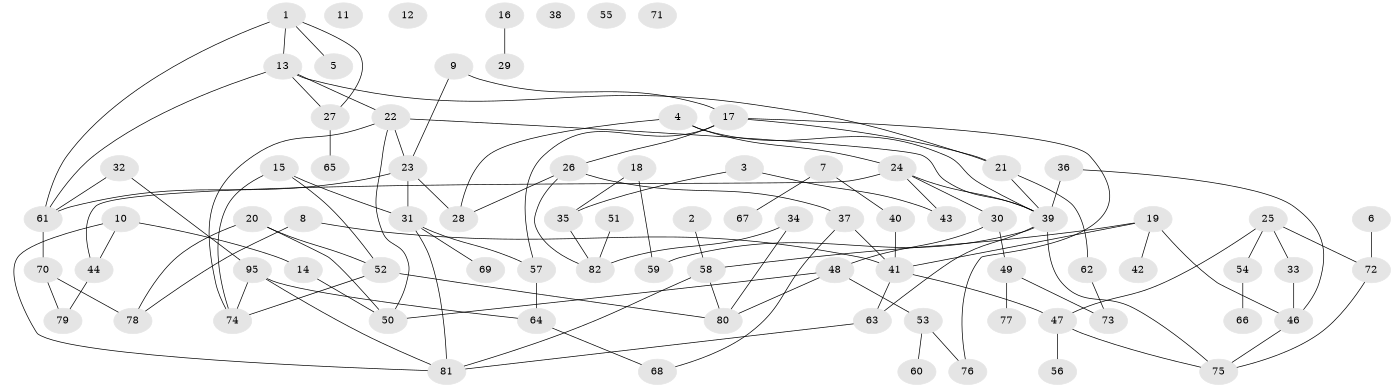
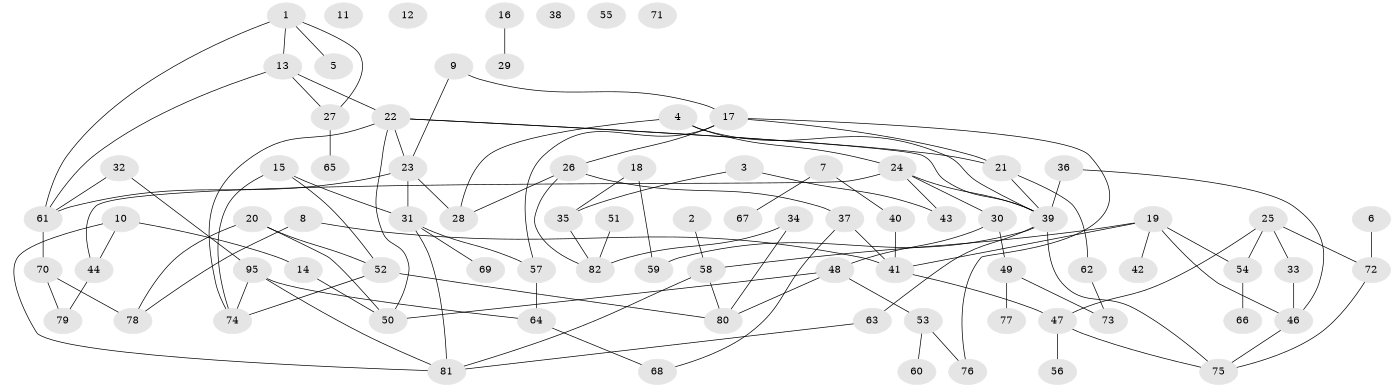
edge "13" -- "21": now "22" -- "21"
edge "19" -- "54": added
edge "41" -- "63": removed
